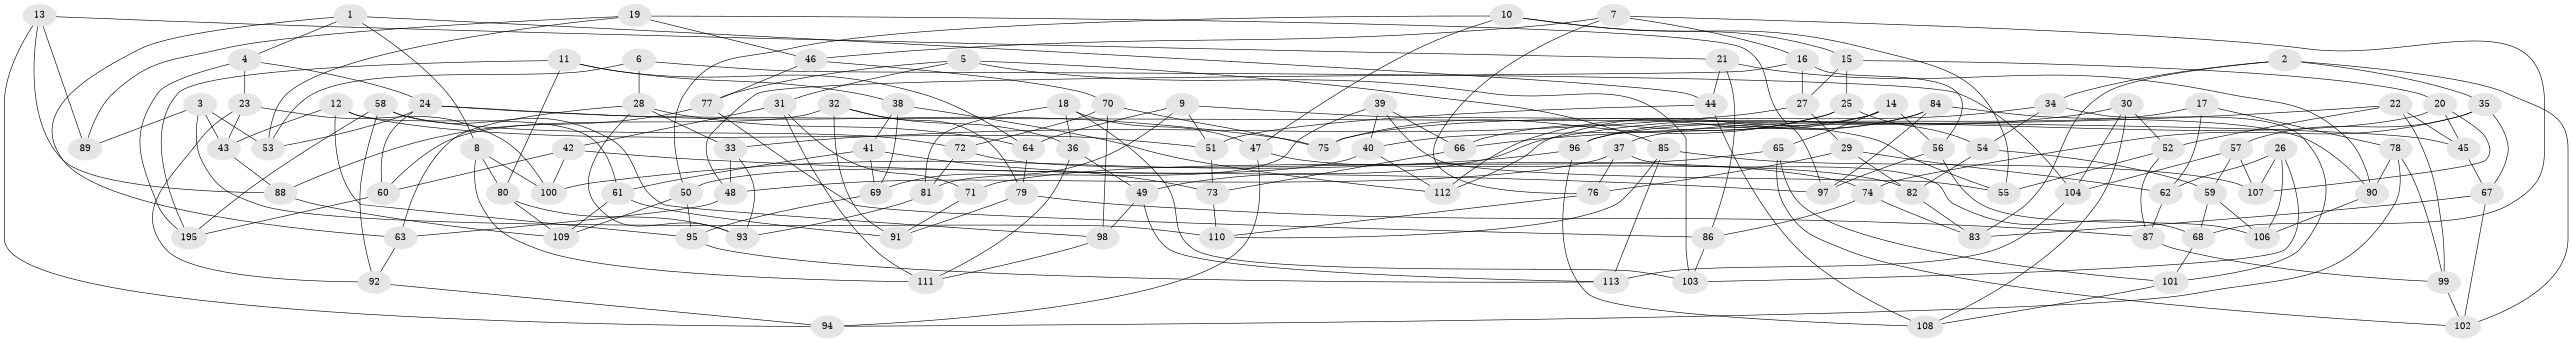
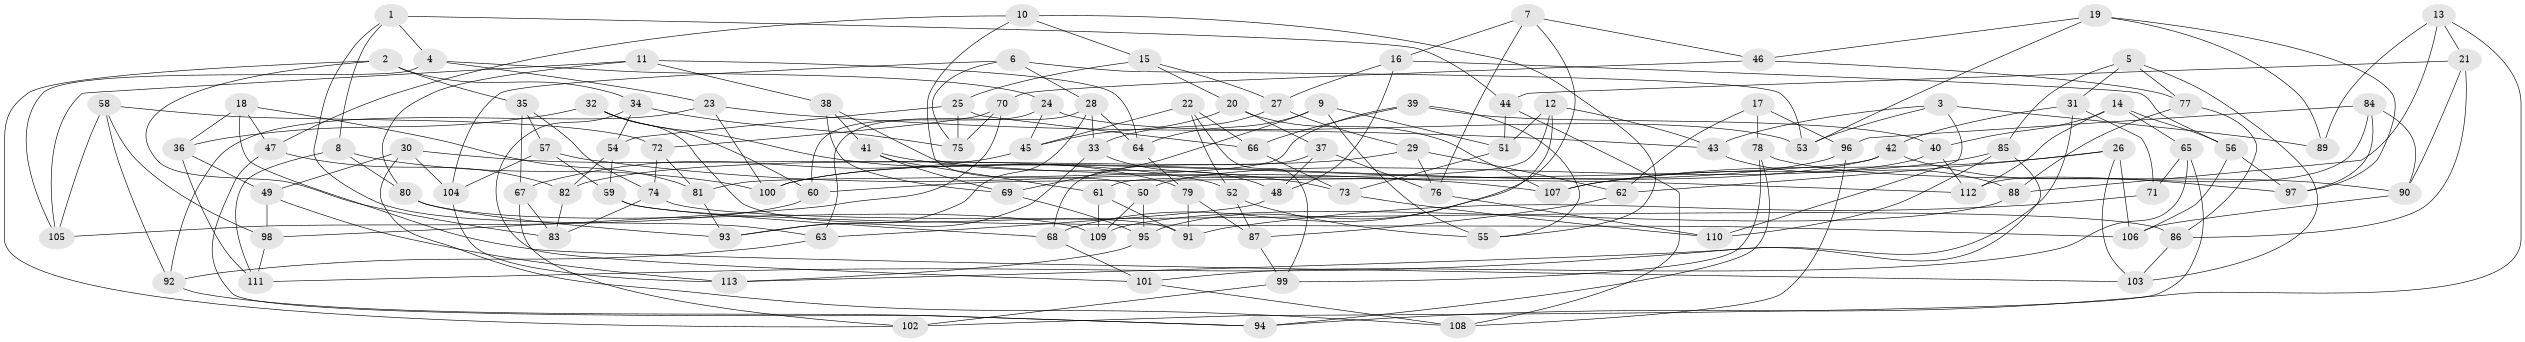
edge "24" -- "75": now "6" -- "75"
node "195": label "195" -> "105"
